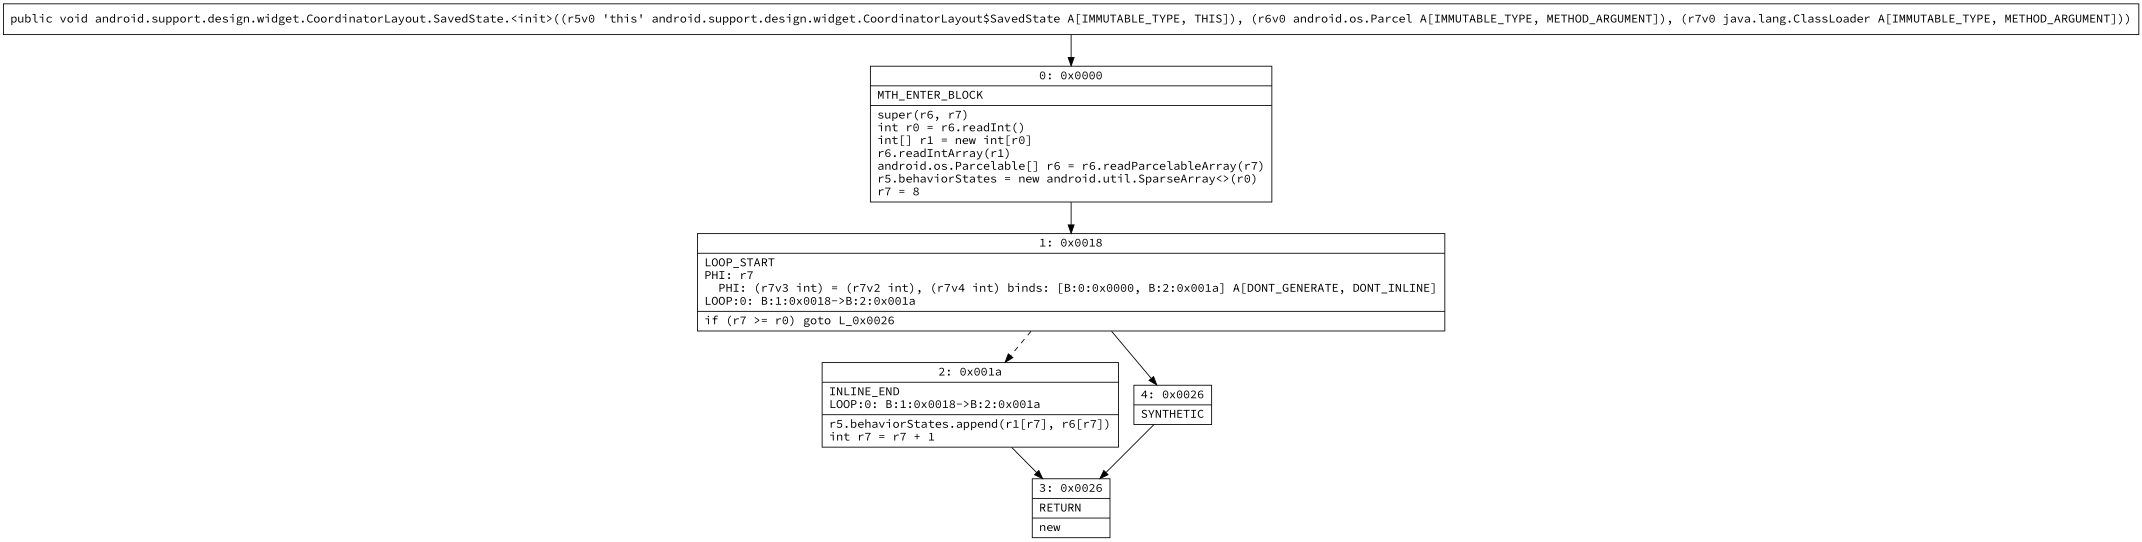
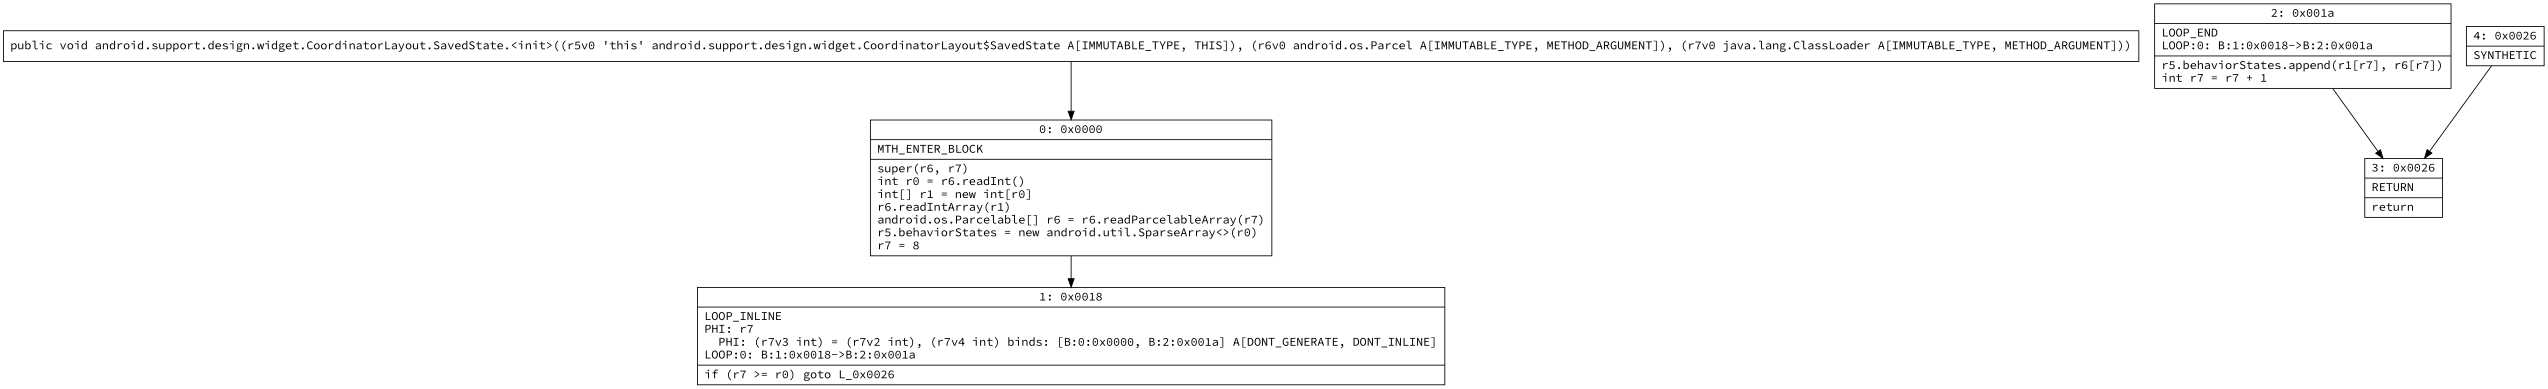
node "1: 0x0018": text "LOOP_START" -> "LOOP_INLINE"
edge "1: 0x0018" -> "2: 0x001a": removed
edge "1: 0x0018" -> "4: 0x0026": removed
node "2: 0x001a": text "INLINE_END" -> "LOOP_END"
node "3: 0x0026": text "new" -> "return"
